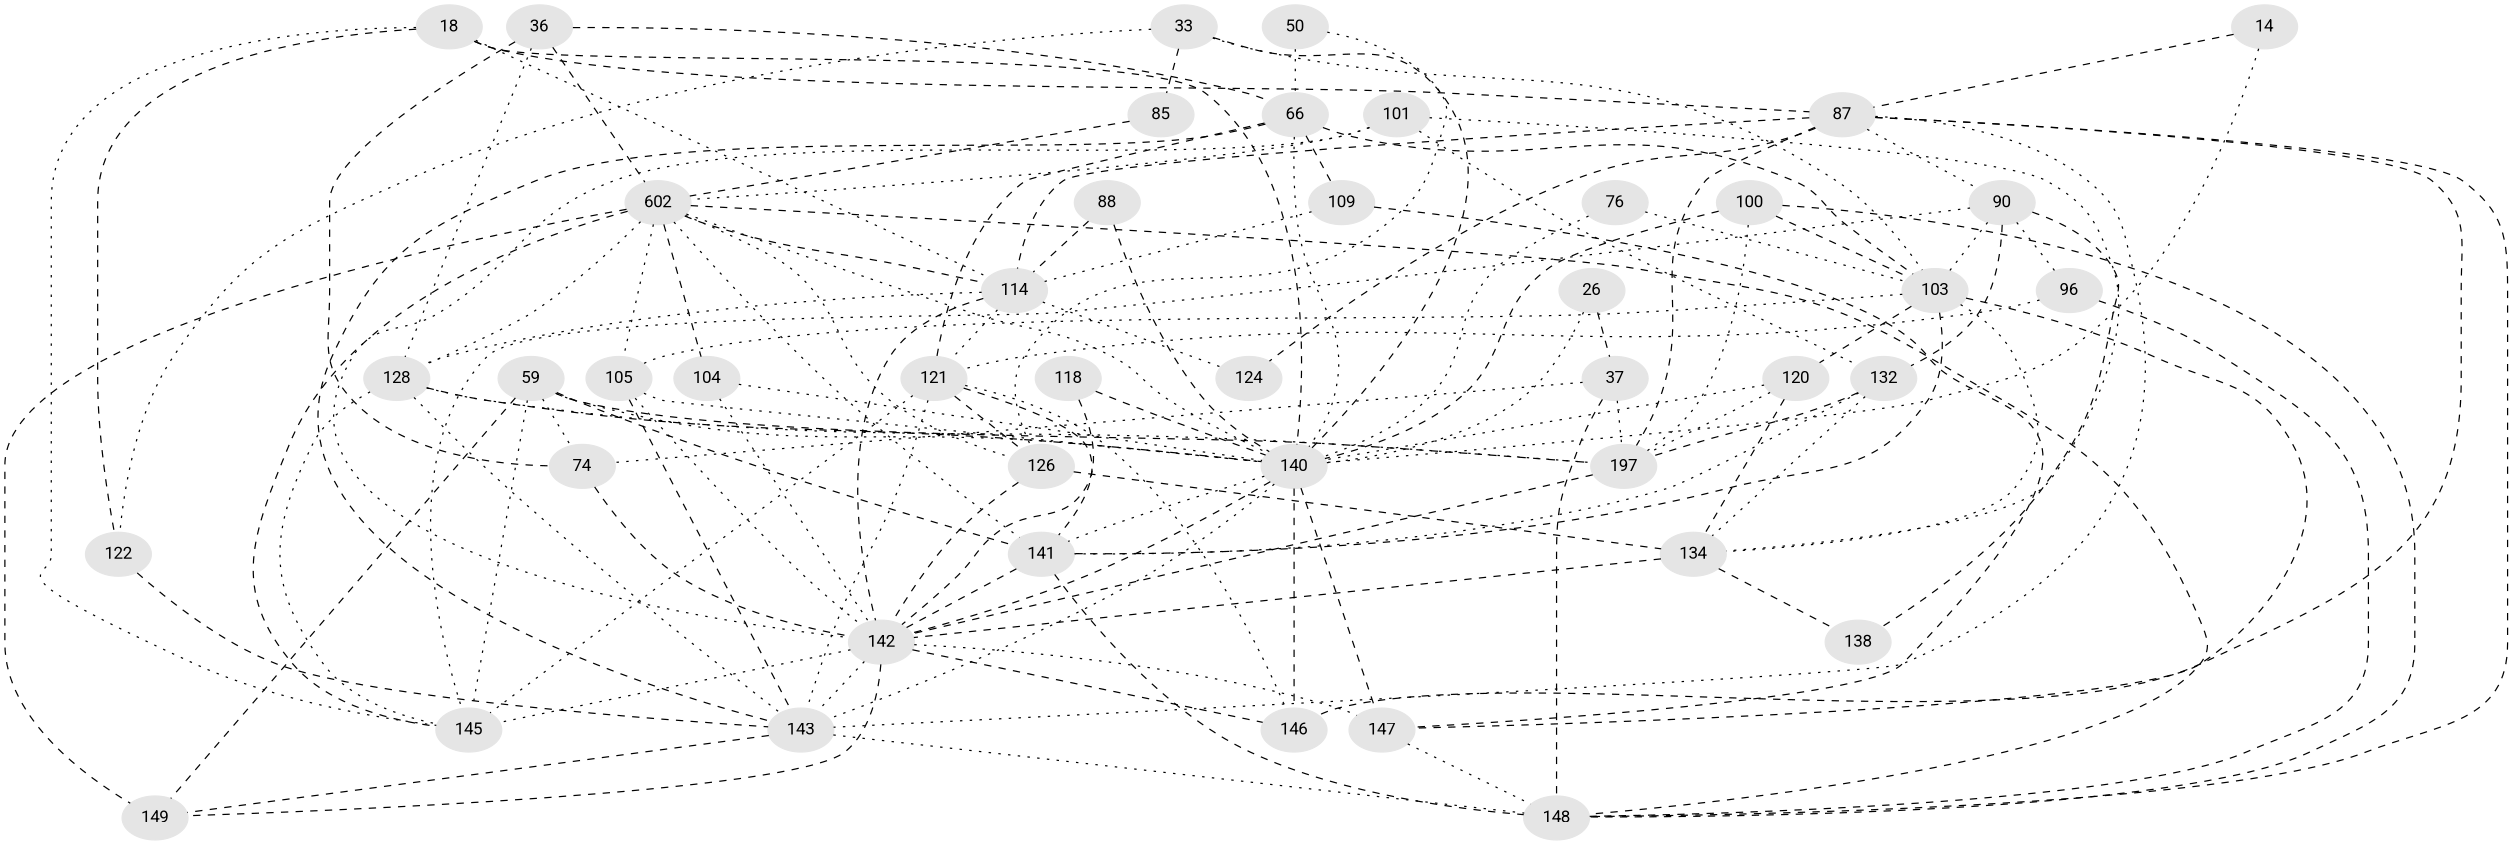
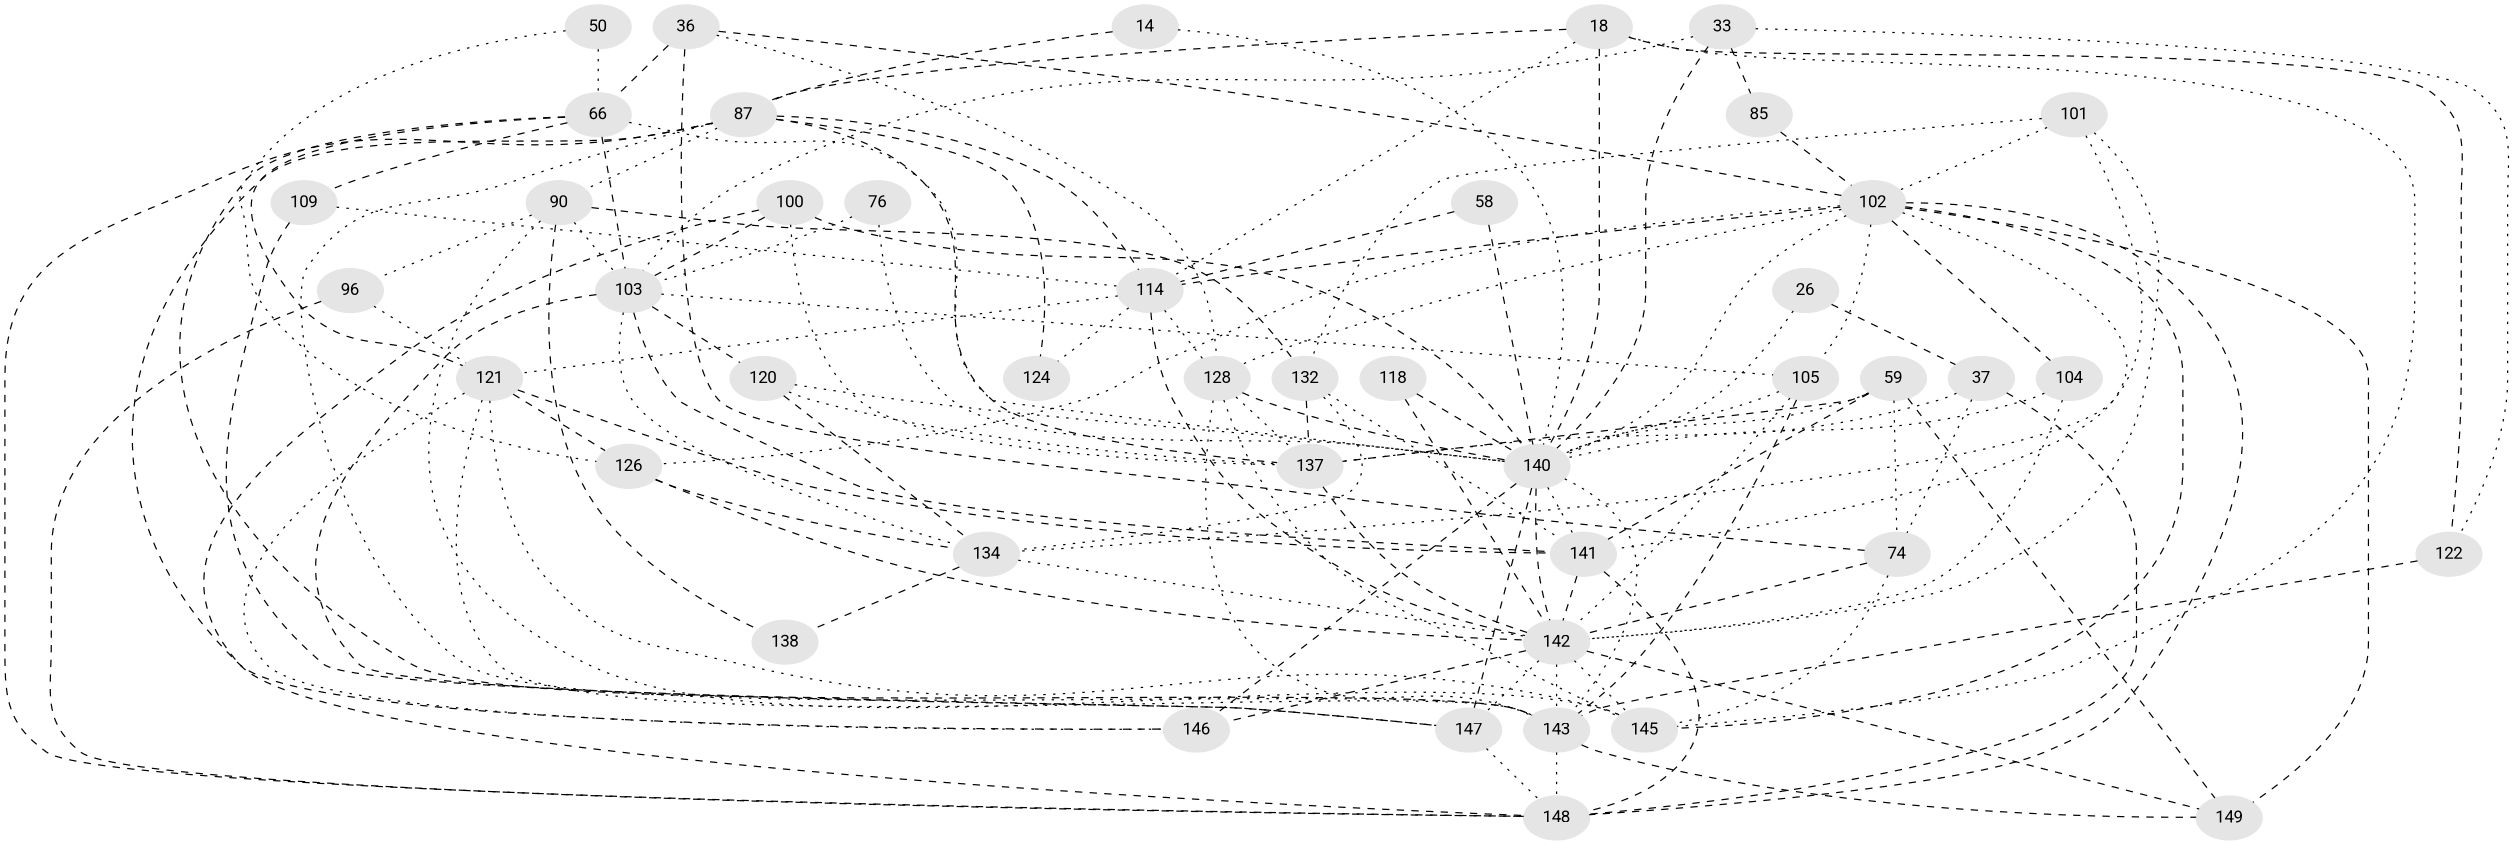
node "602": label "602" -> "102"
node "88": label "88" -> "58"
node "197": label "197" -> "137"
edge "59" -- "145": now "74" -- "145"
edge "134" -- "142": style dashed -> dotted
